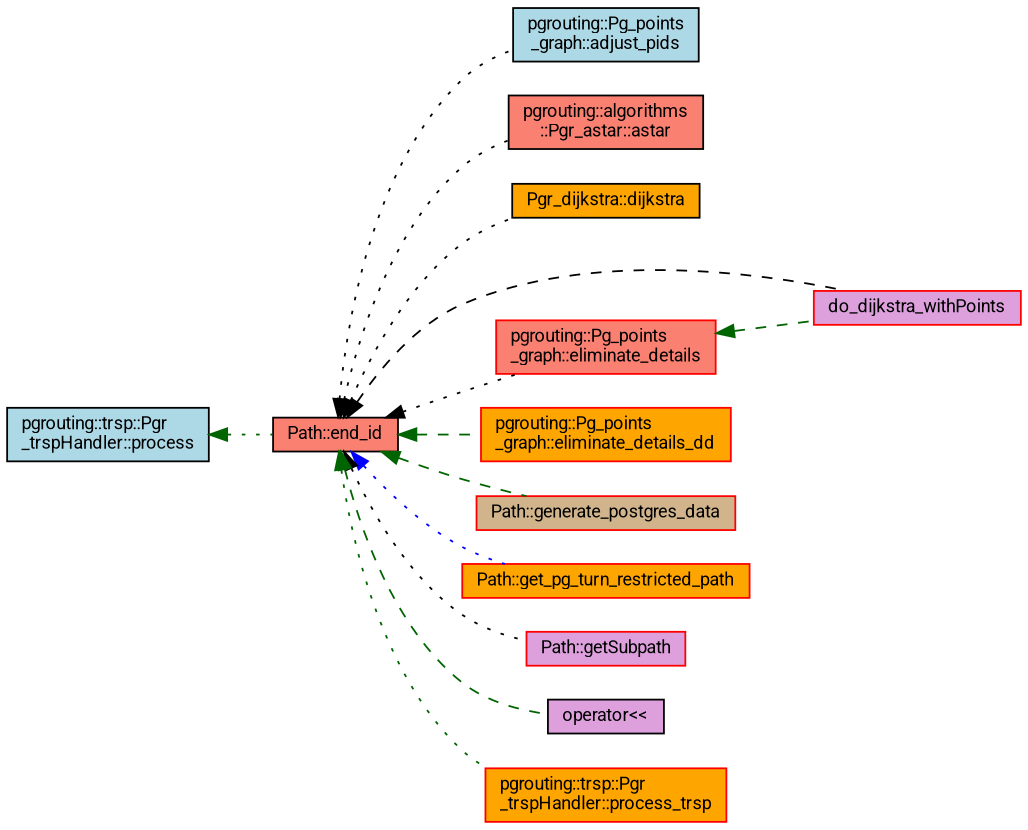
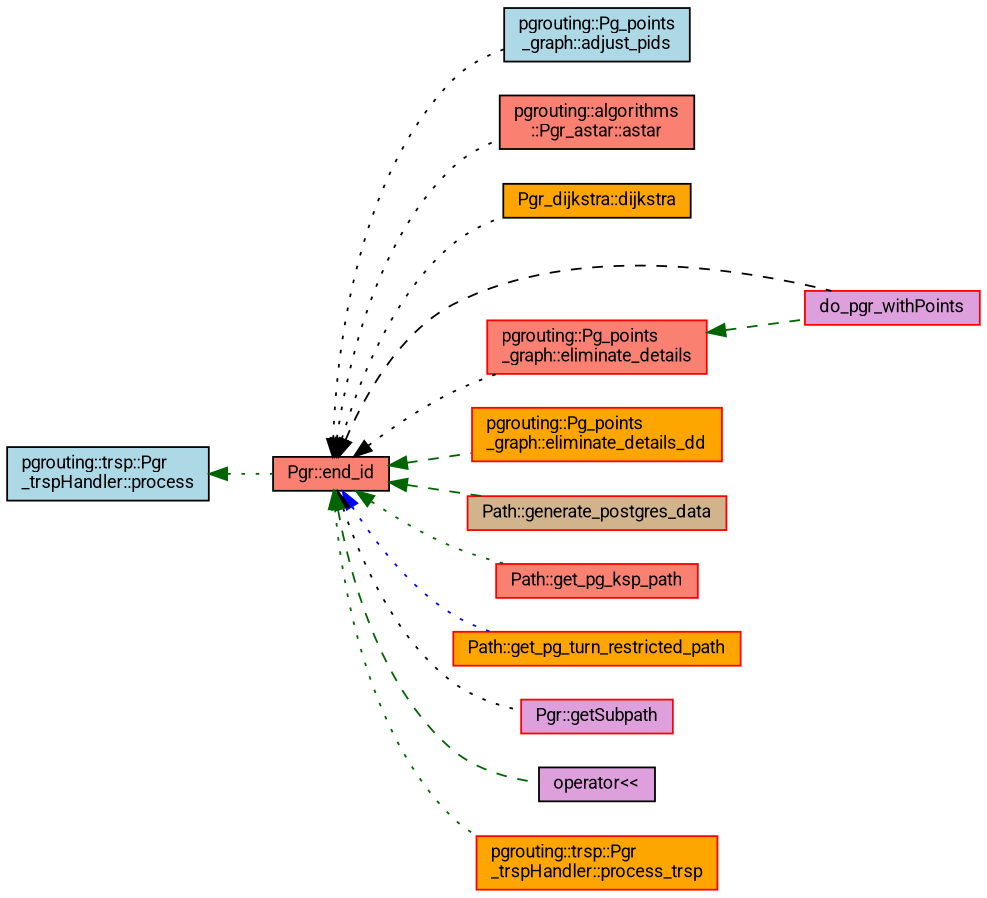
node "do_dijkstra_withPoints": label "do_dijkstra_withPoints" -> "do_pgr_withPoints"
node "Path::end_id": label "Path::end_id" -> "Pgr::end_id"
node "Path::get_pg_ksp_path": added
node "Path::getSubpath": label "Path::getSubpath" -> "Pgr::getSubpath"
